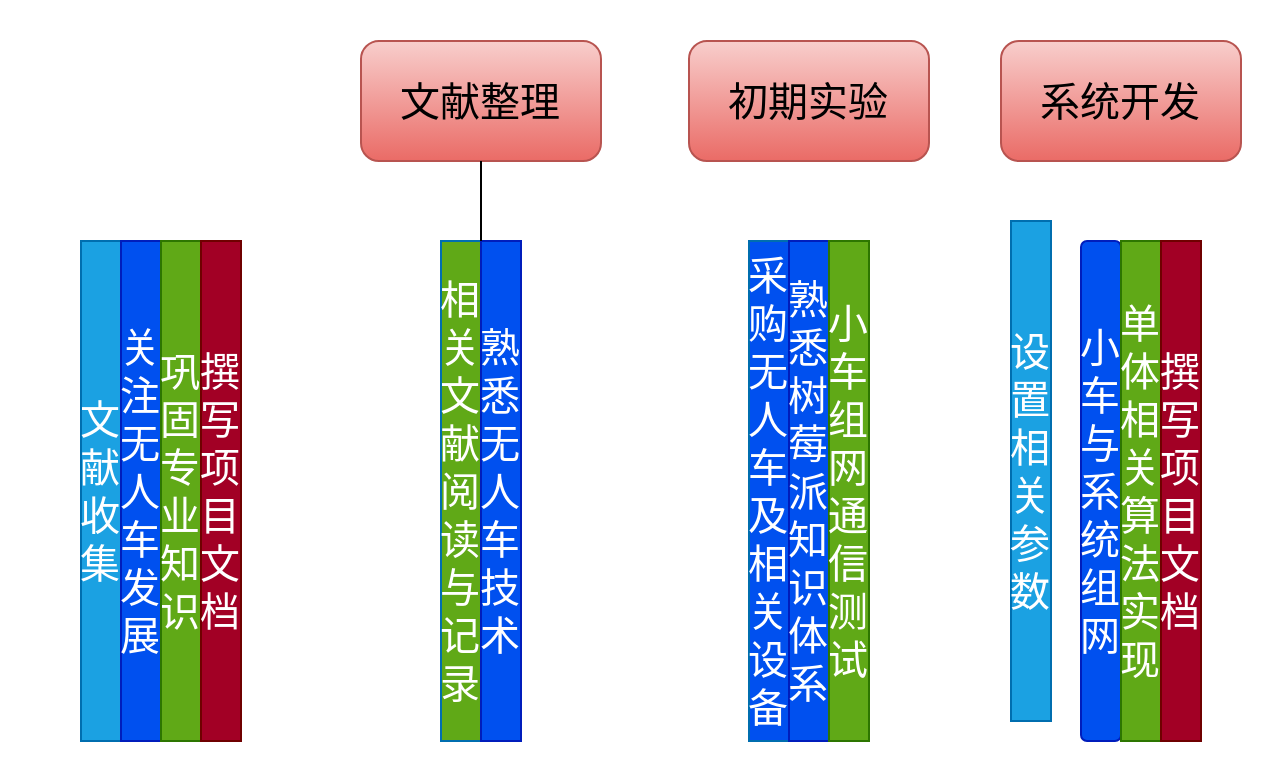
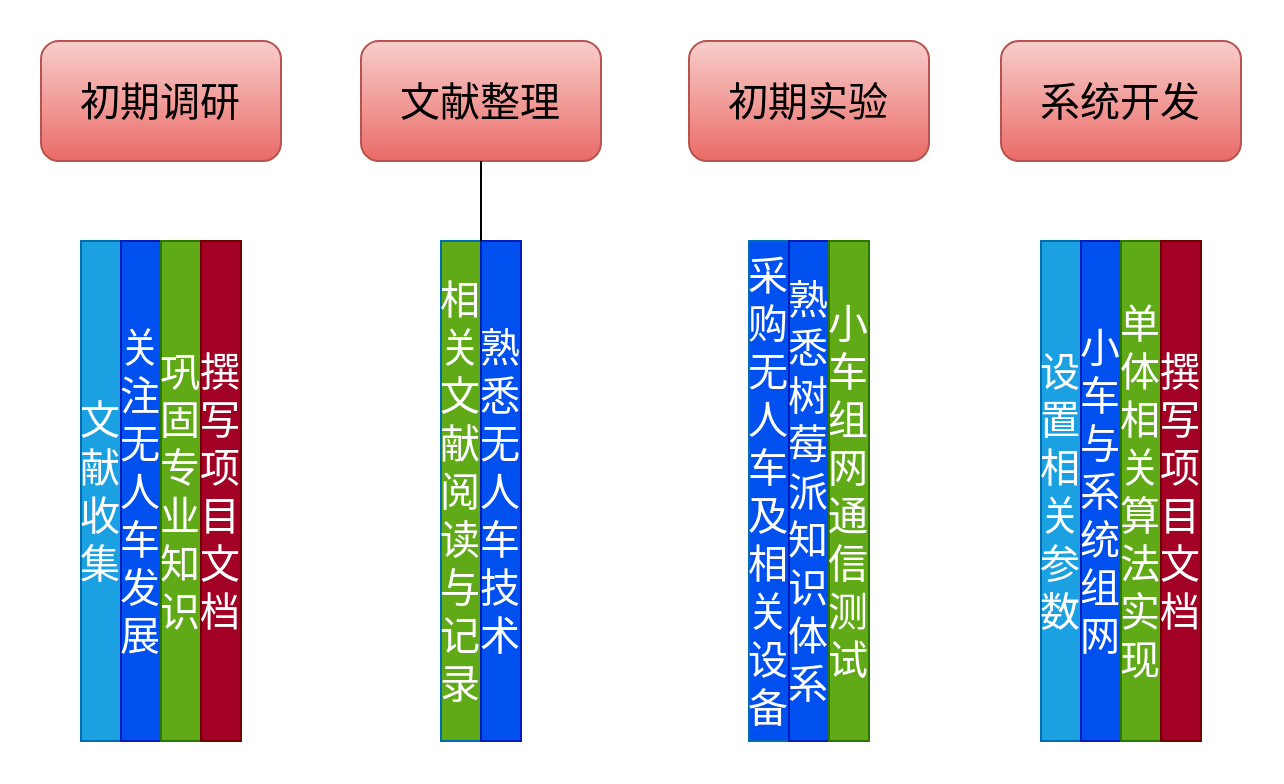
node "初期调研": added
node "设置相关参数": moved (1031, 471) -> (1061, 491)
node "小车与系统组网": shape rounded rectangle -> rectangle
